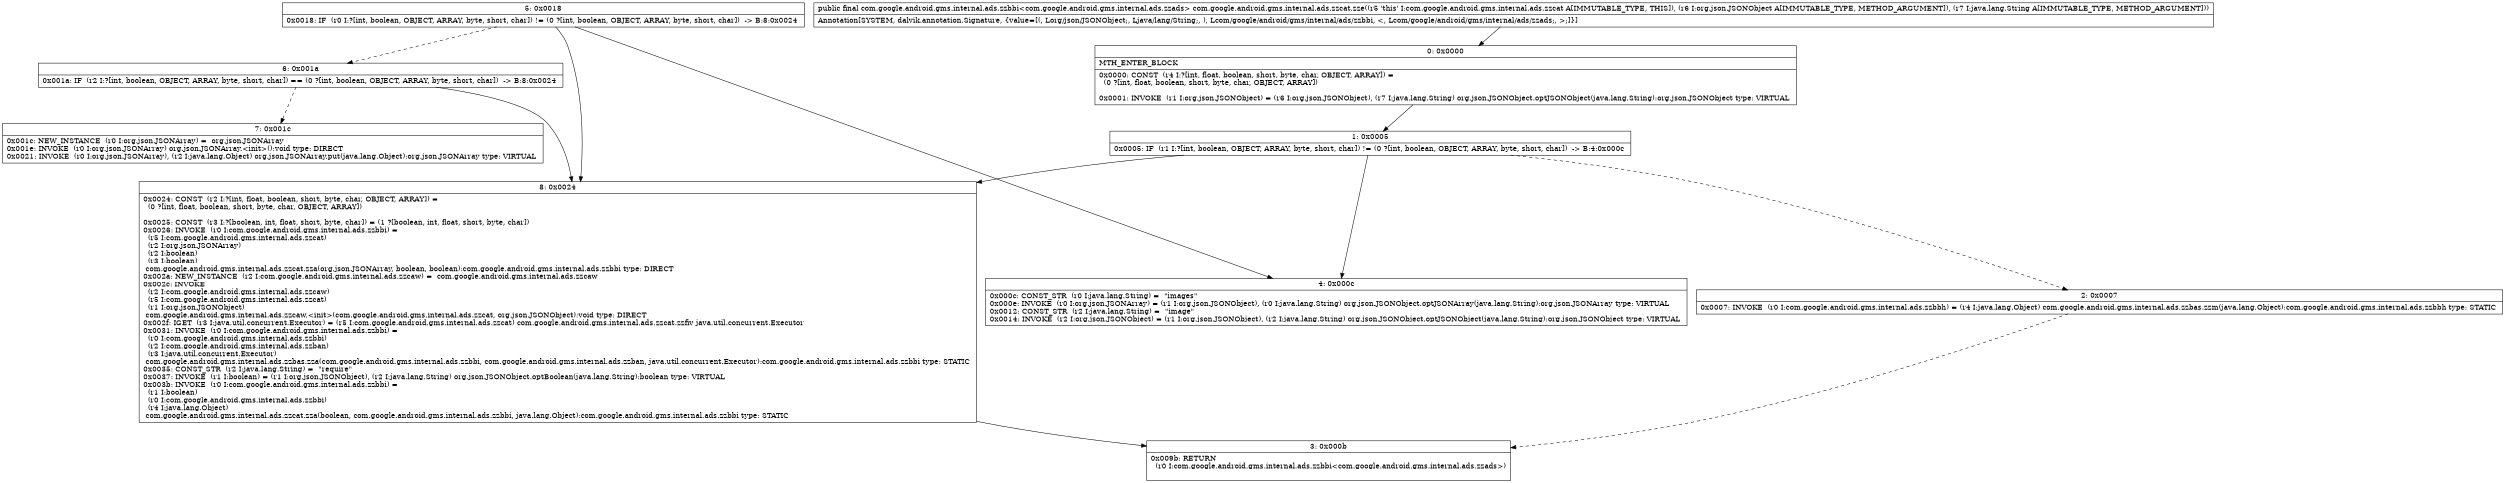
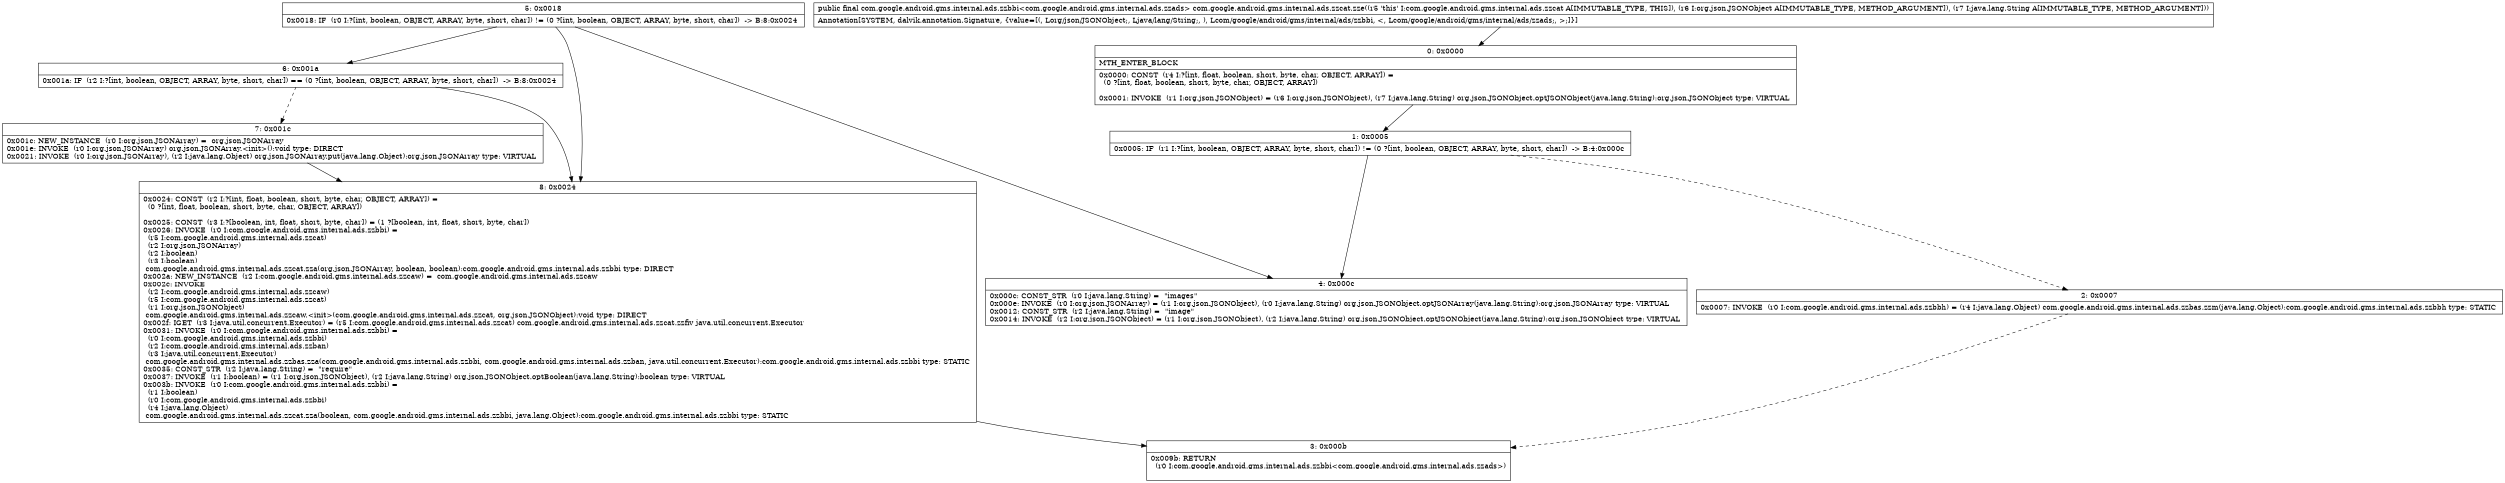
edge "5: 0x0018" -> "6: 0x001a": style dashed -> solid
edge "1: 0x0005" -> "8: 0x0024": now "7: 0x001c" -> "8: 0x0024"
